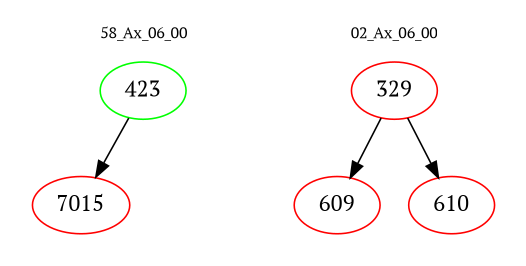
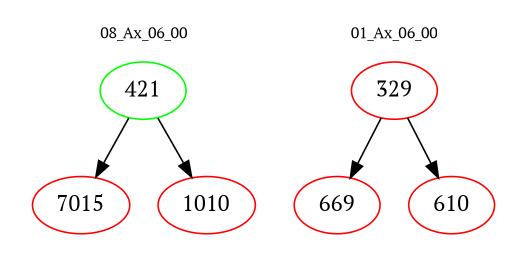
cluster "58_Ax_06_00": label "58_Ax_06_00" -> "08_Ax_06_00"
cluster "02_Ax_06_00": label "02_Ax_06_00" -> "01_Ax_06_00"
node "423": label "423" -> "421"
node "1010": added
node "609": label "609" -> "669"
